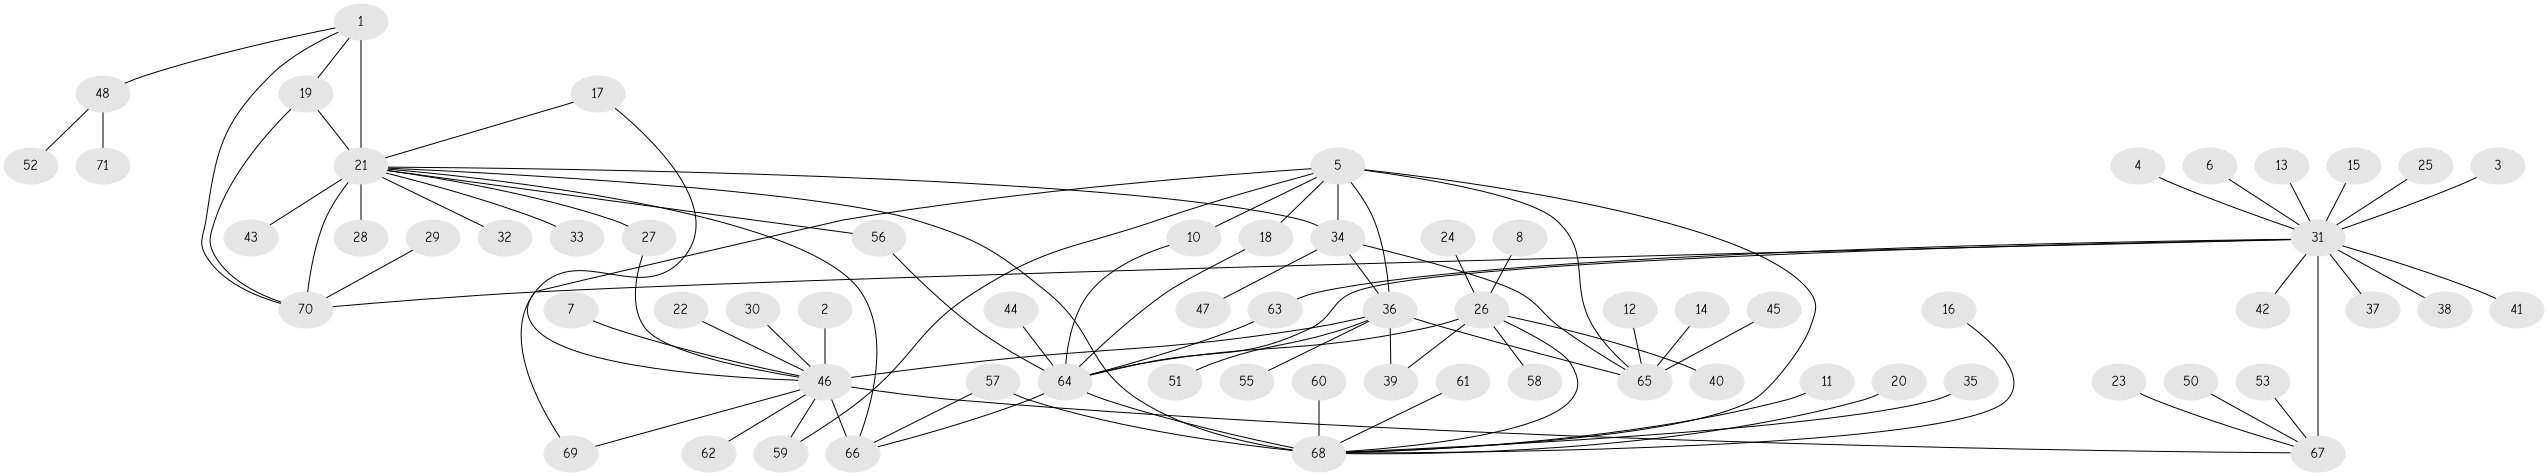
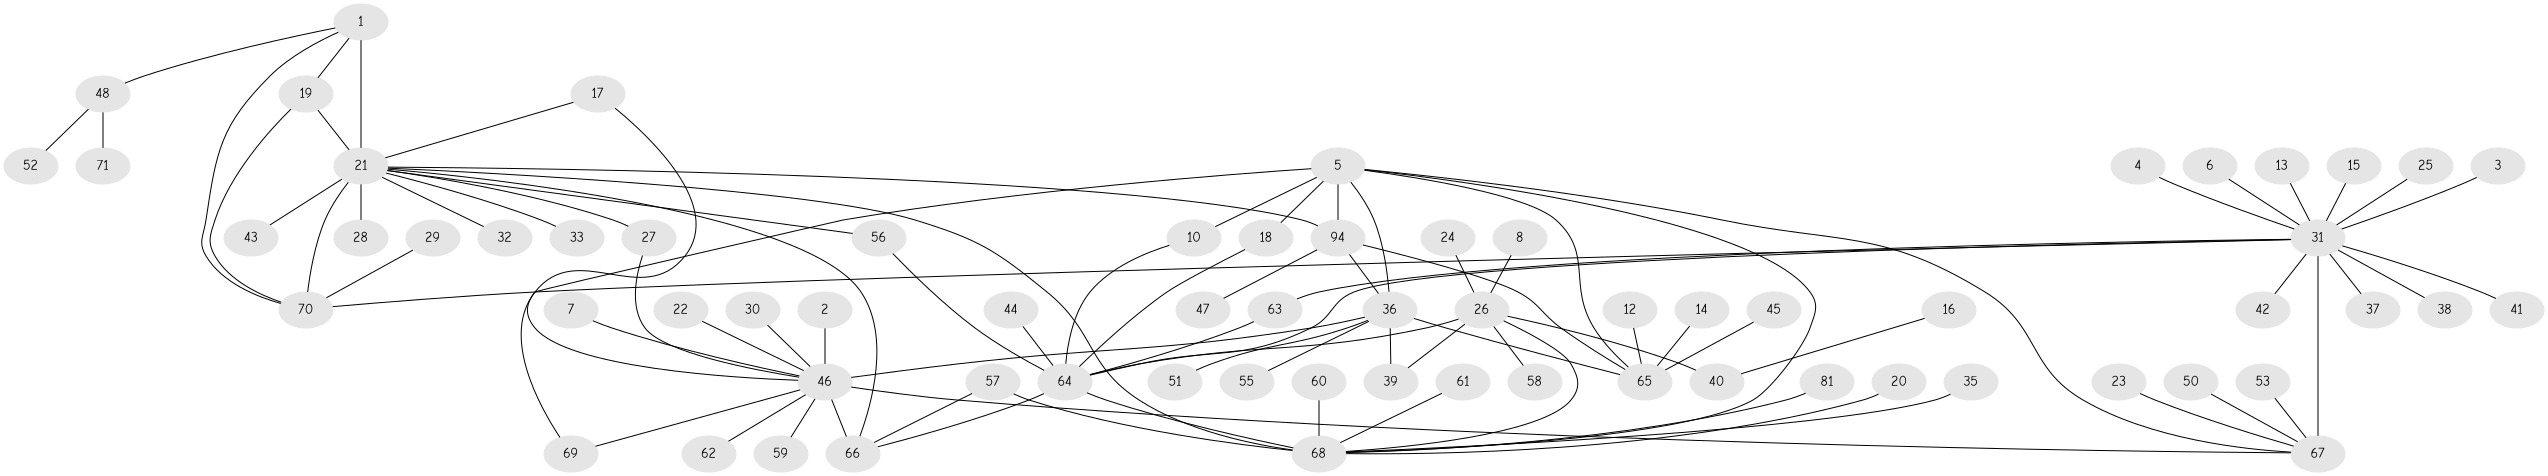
node "34": label "34" -> "94"
edge "5" -- "59": now "5" -- "67"
node "11": label "11" -> "81"
edge "16" -- "68": now "16" -- "40"
